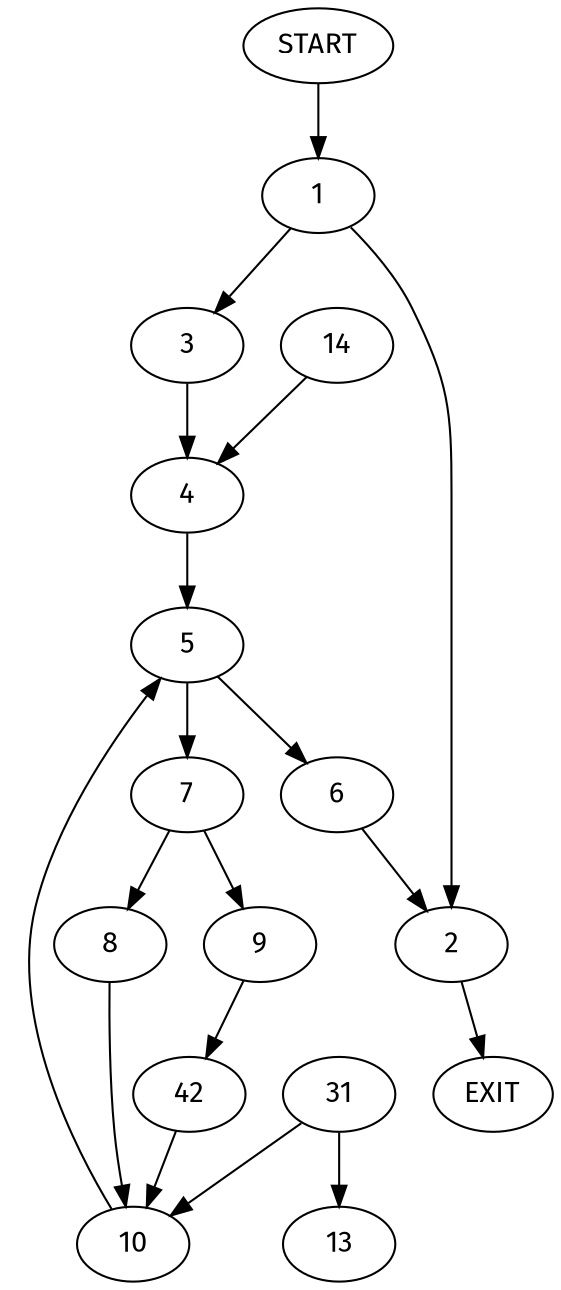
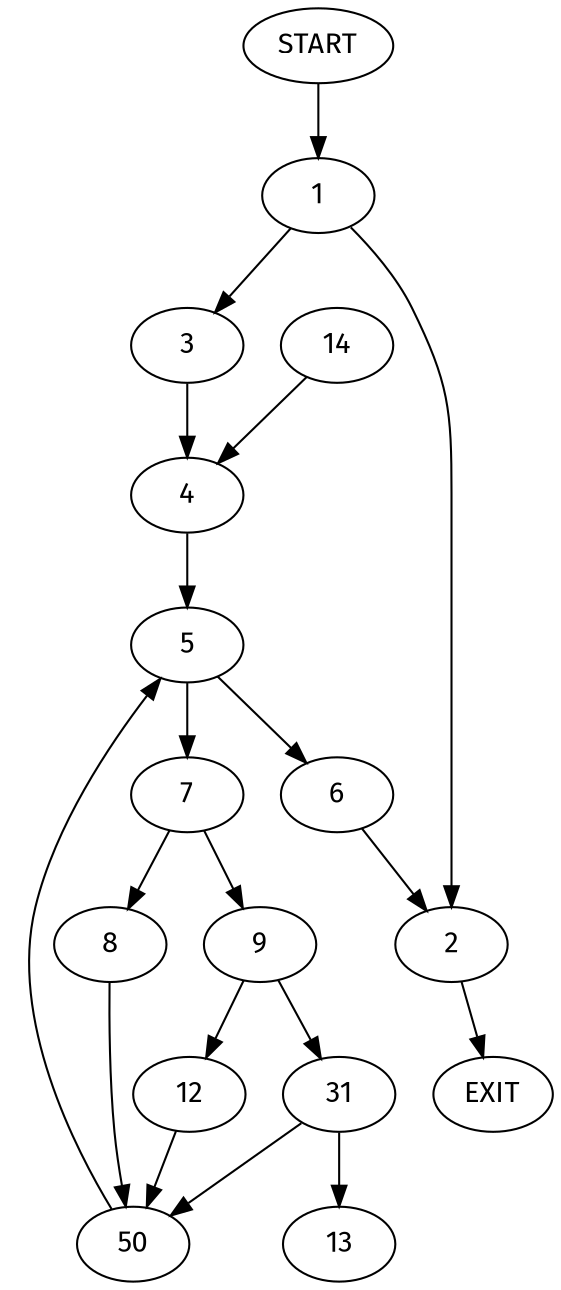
edge "9" -> "31": added
node "42": label "42" -> "12"
node "10": label "10" -> "50"
